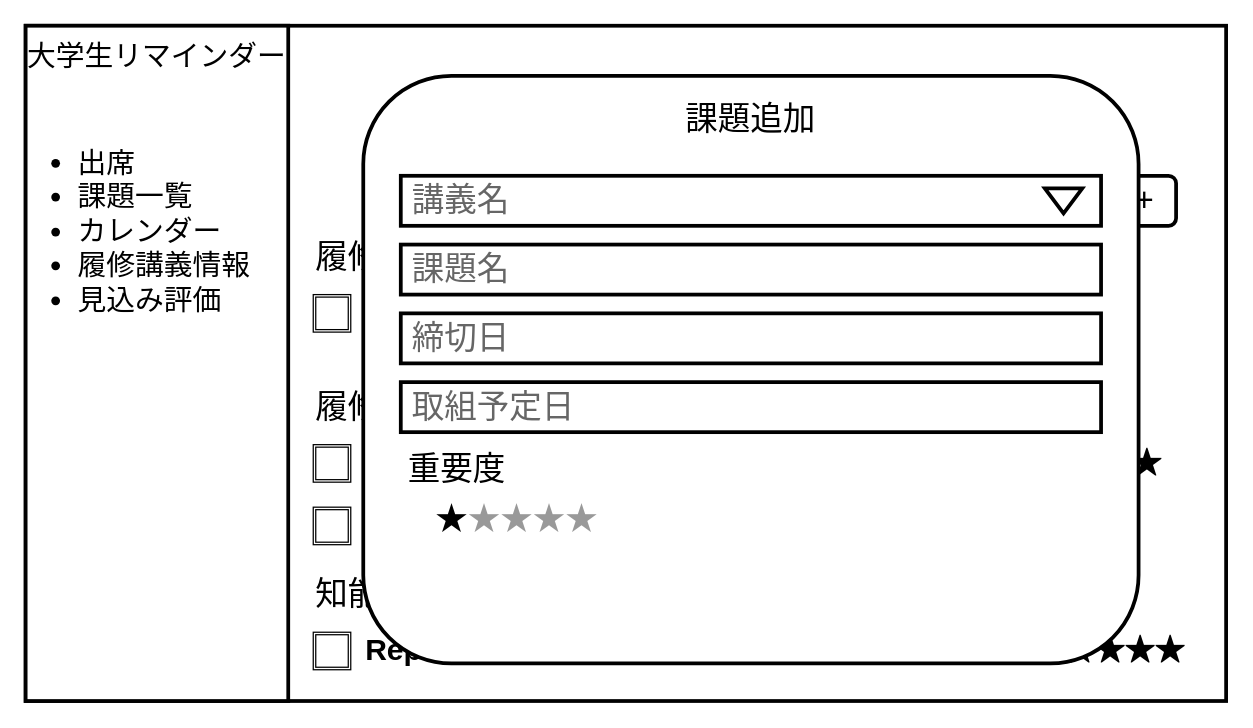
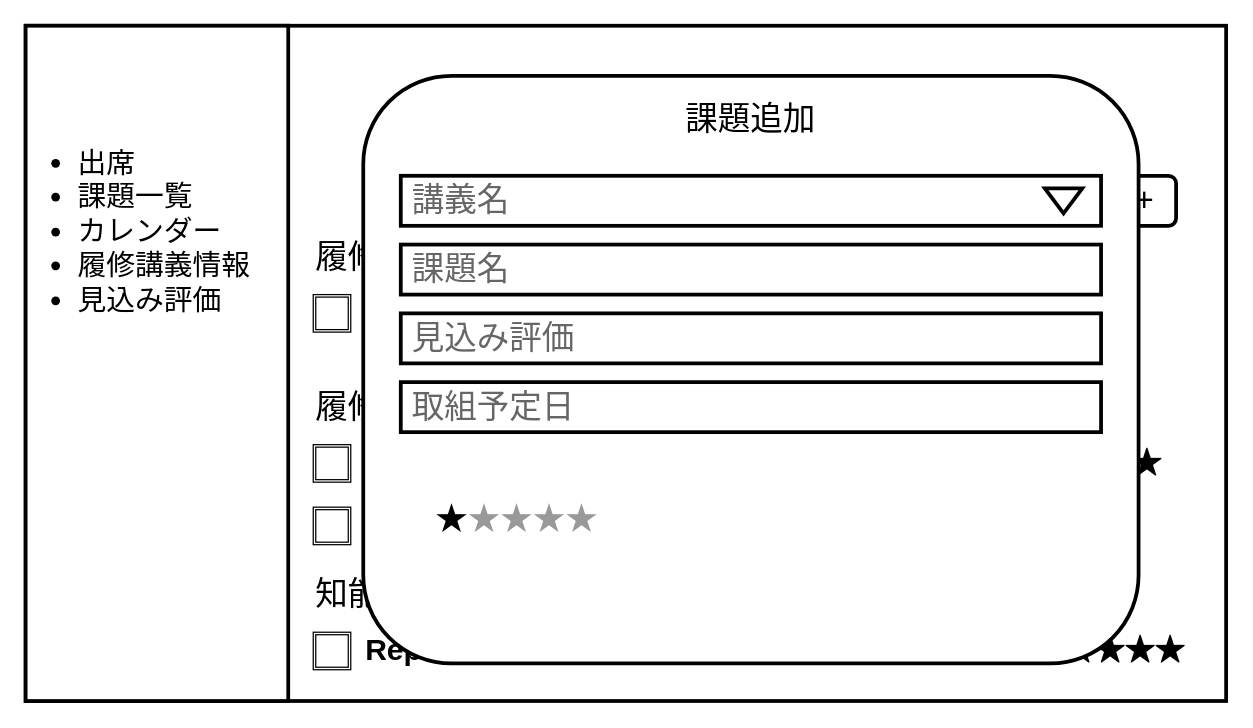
node "大学生リマインダー": removed
node "締切日": label "締切日" -> "見込み評価"
node "重要度": removed
